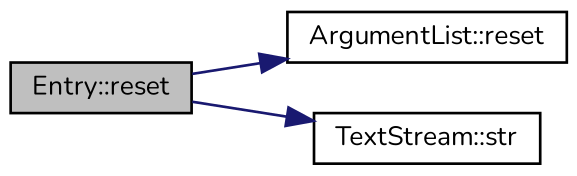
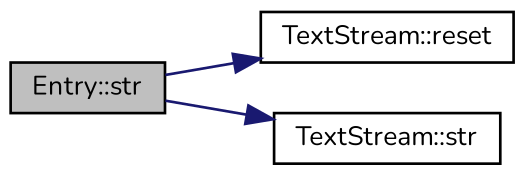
node "ArgumentList::reset": label "ArgumentList::reset" -> "TextStream::reset"
node "Entry::reset": label "Entry::reset" -> "Entry::str"
